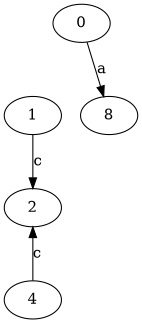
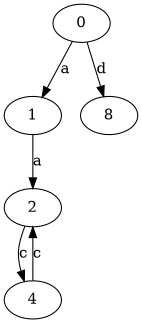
edge "0" -> "1": added, label "a"
edge "0" -> "8": label "a" -> "d"
edge "1" -> "2": label "c" -> "a"
edge "2" -> "4": added, label "c"
